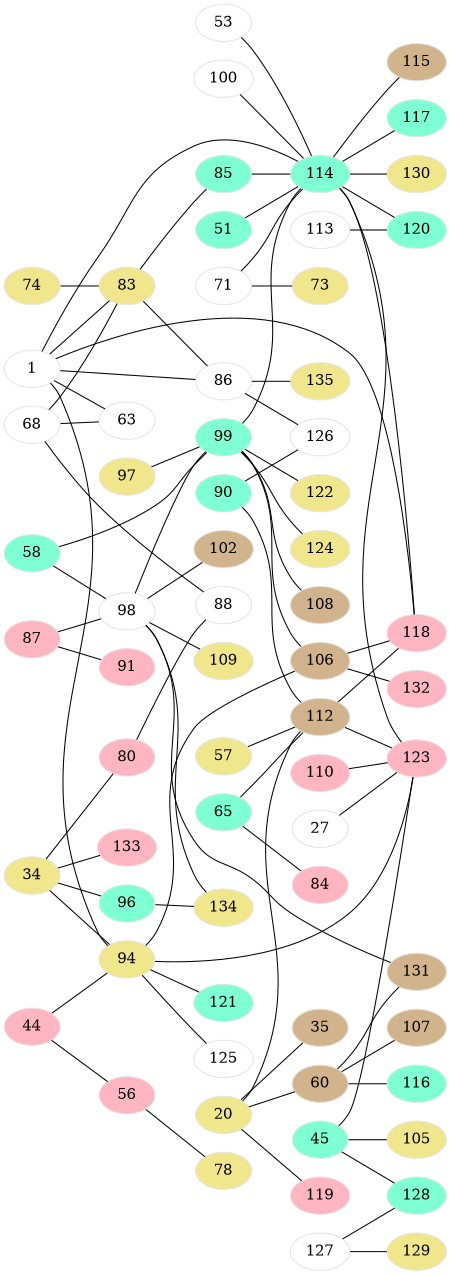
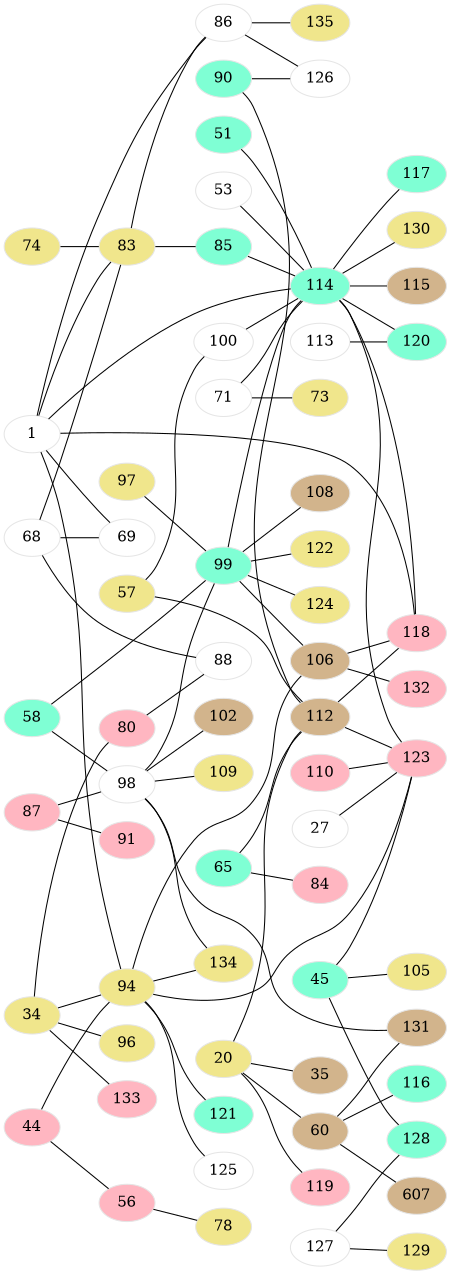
node "63": label "63" -> "69"
edge "100" -- "57": added
node "96": fillcolor aquamarine -> khaki
edge "96" -- "134": now "94" -- "134"
node "107": label "107" -> "607"
